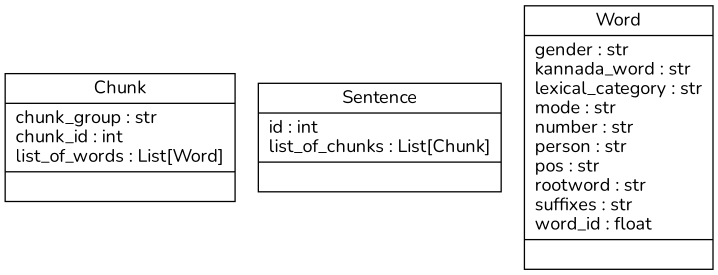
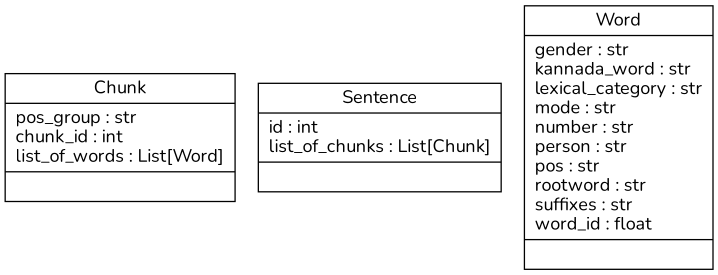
node "Chunk": text "chunk_group : str" -> "pos_group : str"
